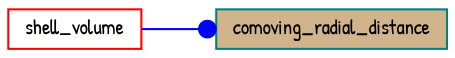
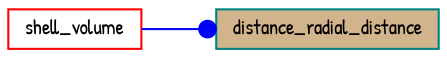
node "comoving_radial_distance": label "comoving_radial_distance" -> "distance_radial_distance"
